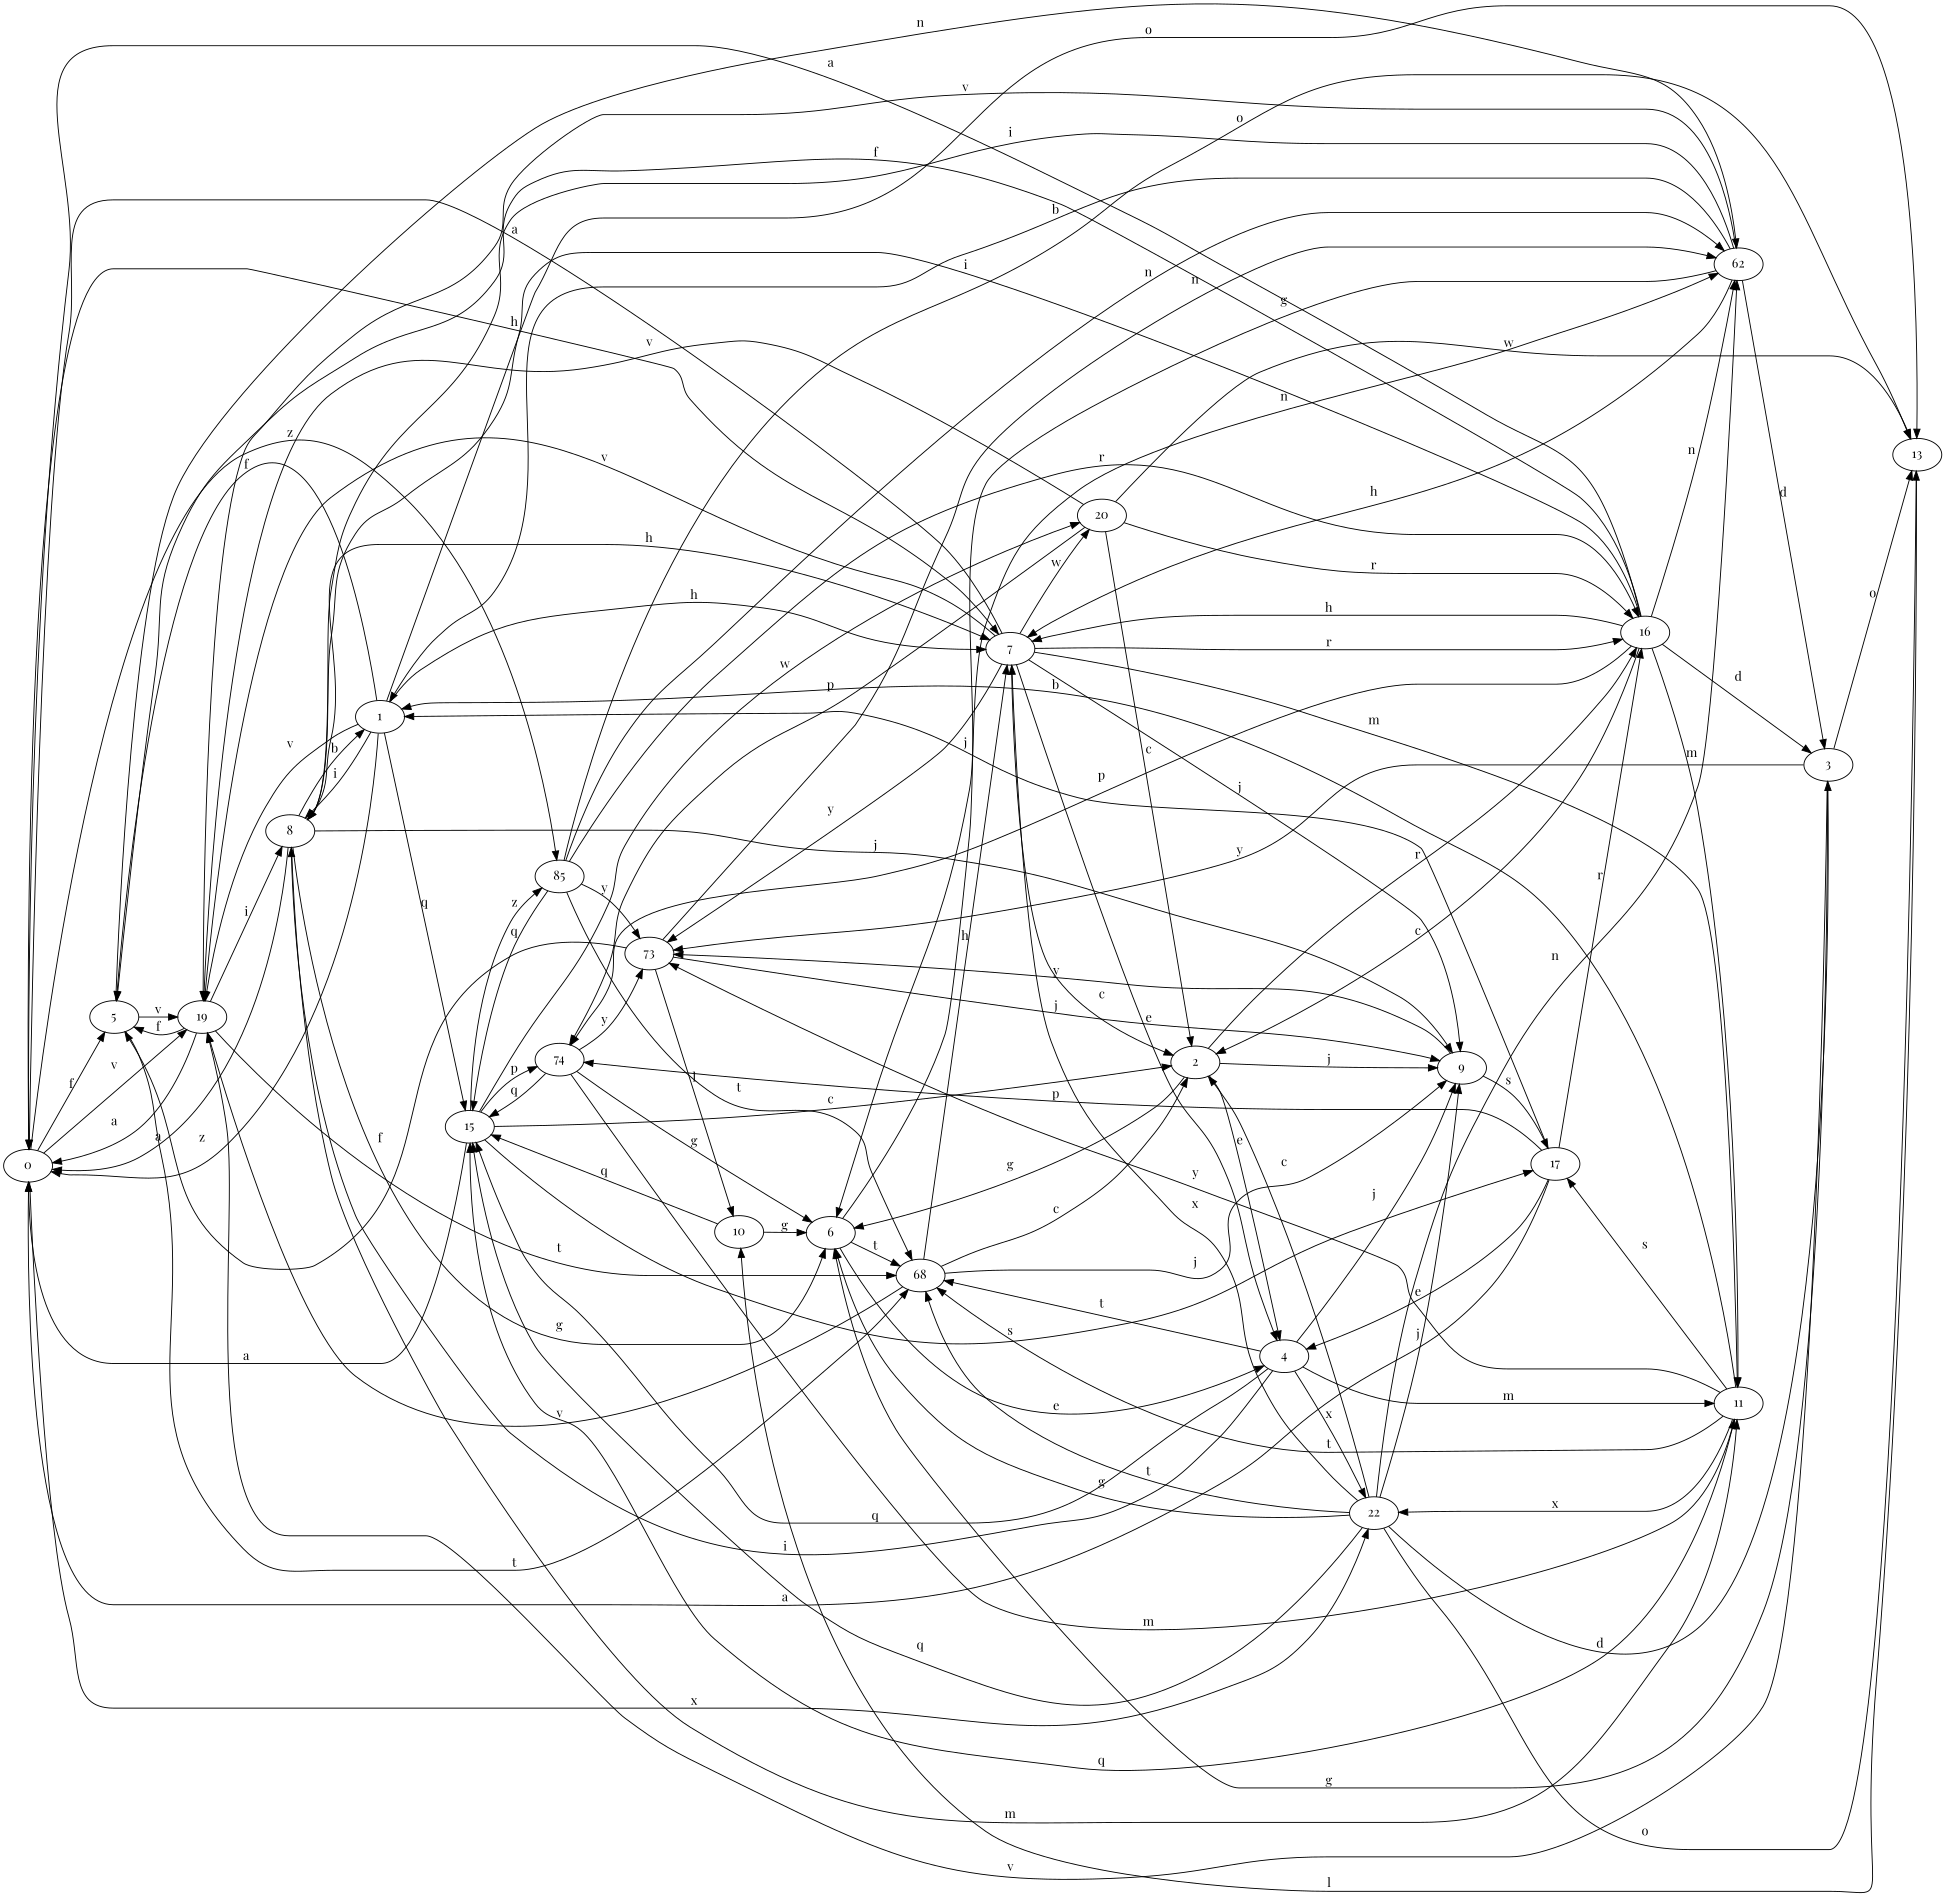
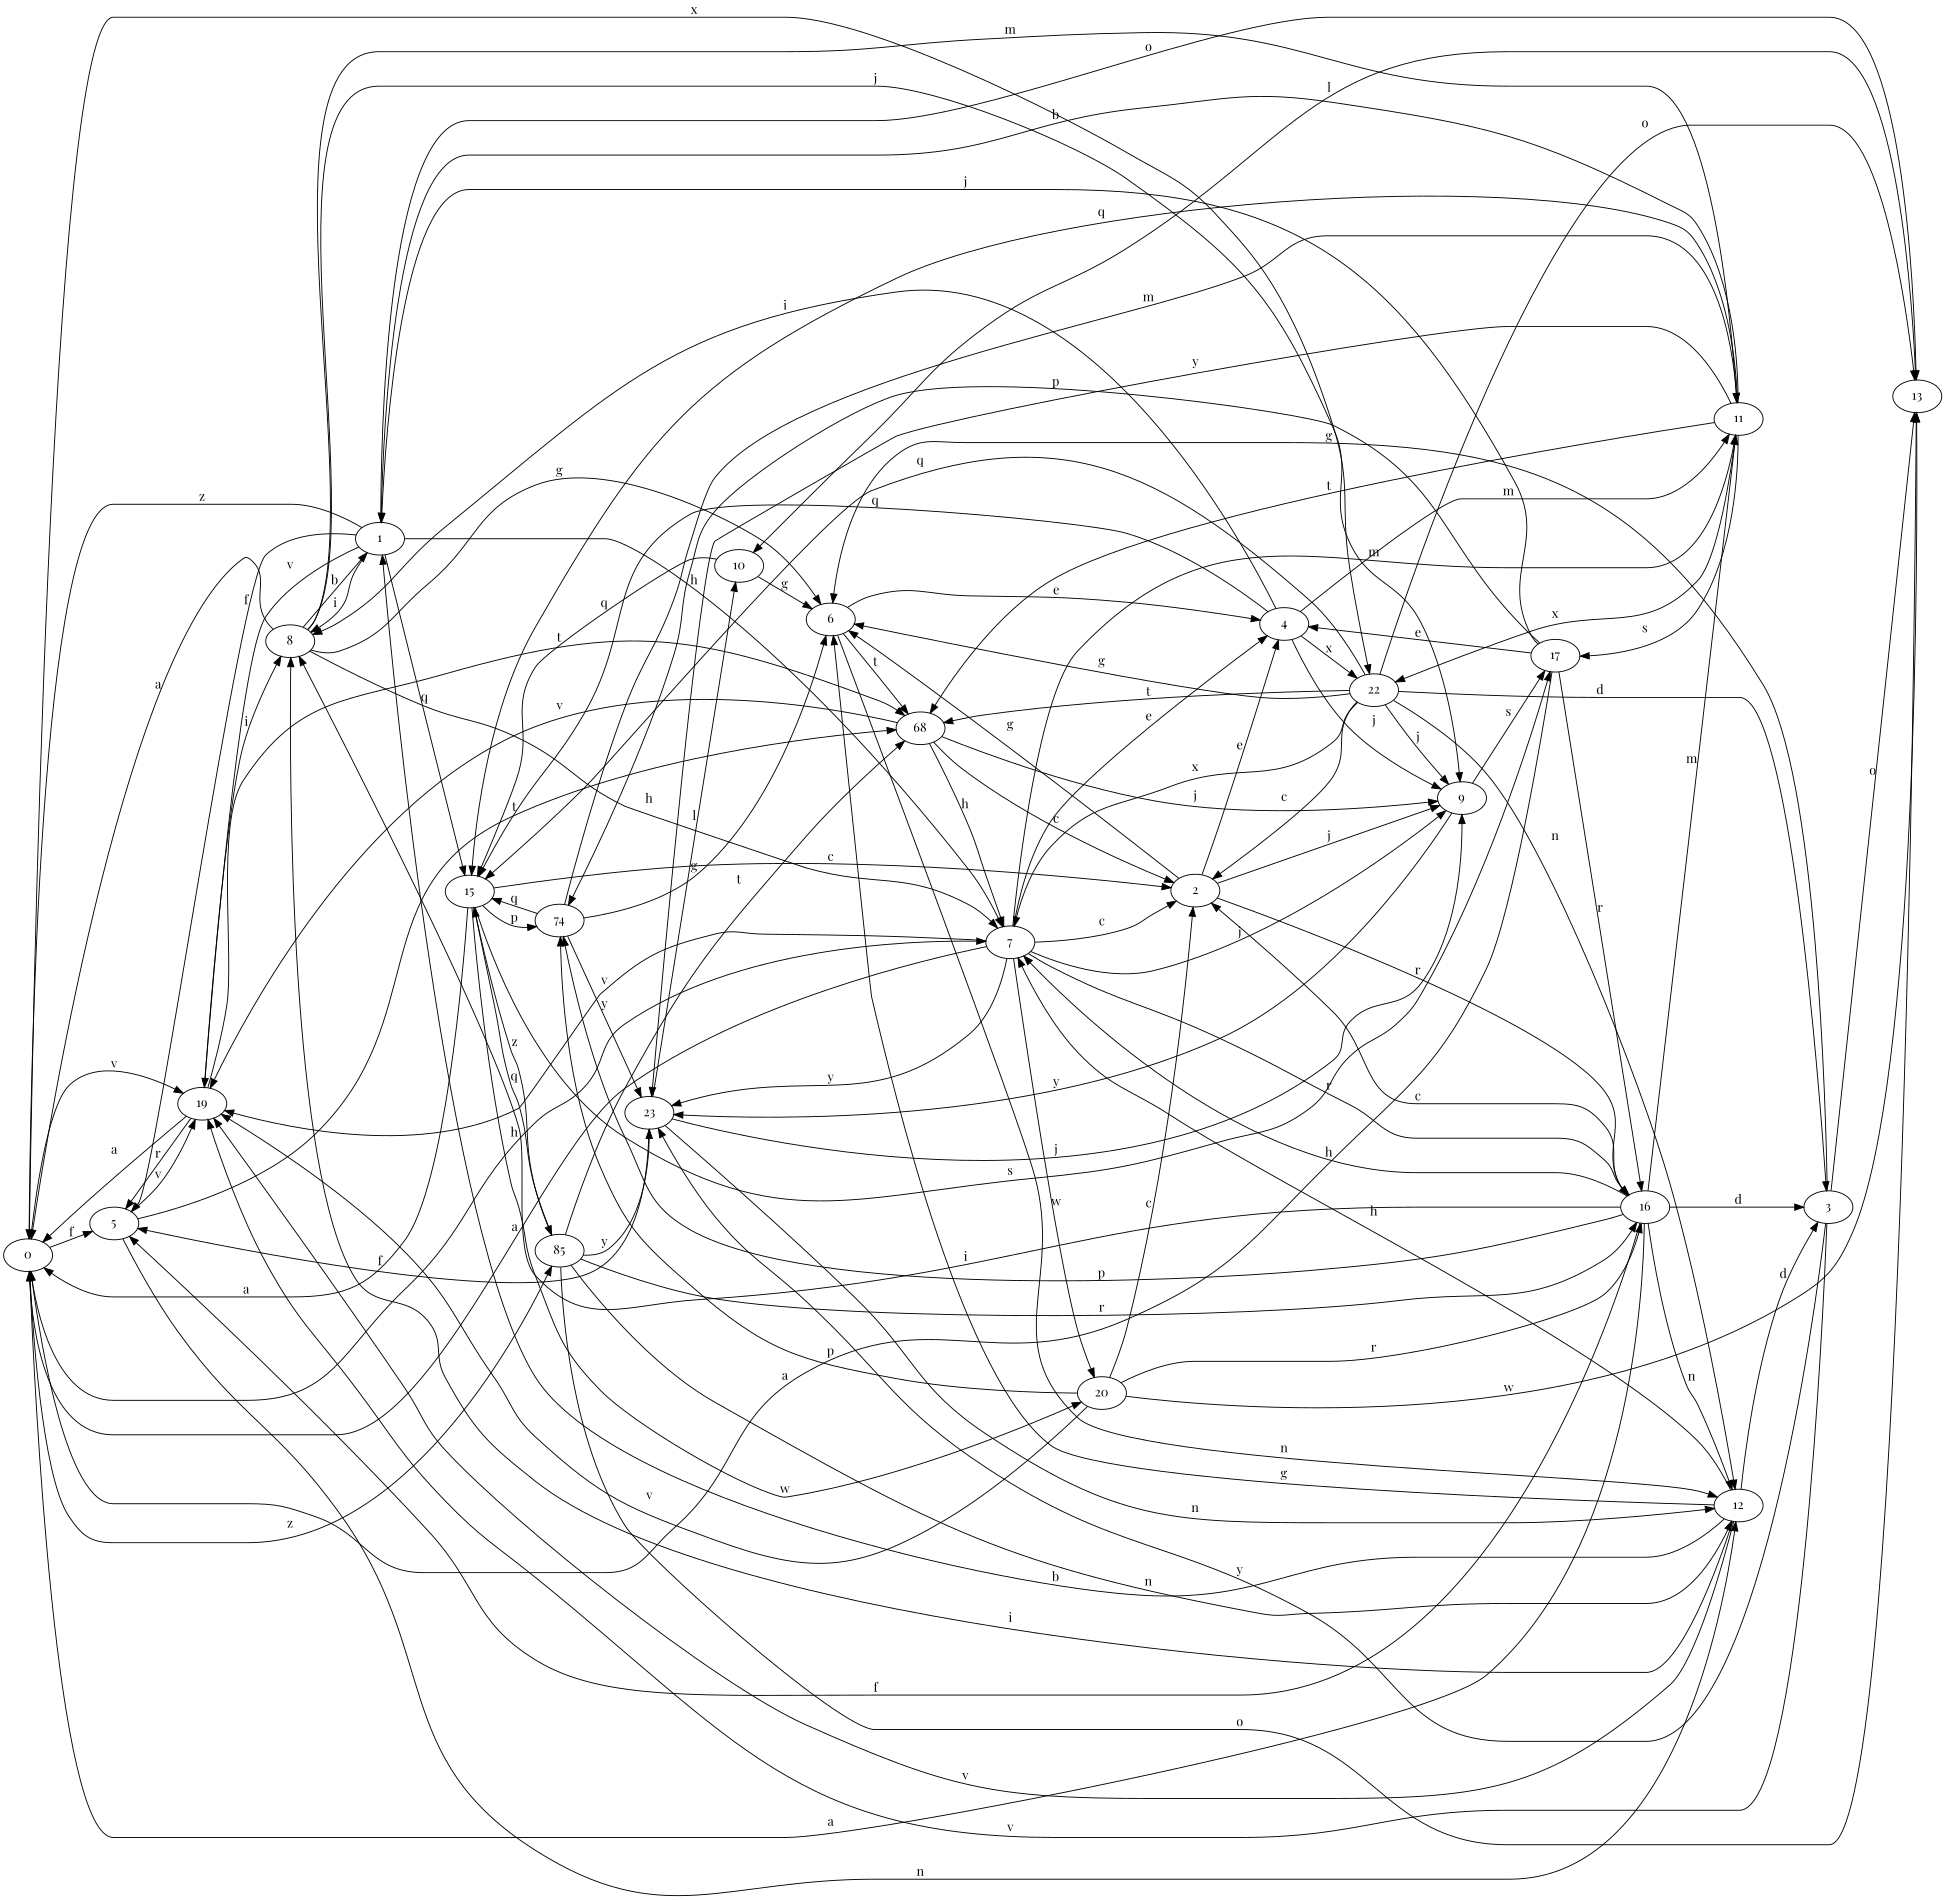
node "62": label "62" -> "12"
node "73": label "73" -> "23"
edge "19" -> "5": label "f" -> "r"
edge "4" -> "68": removed, label "t"
